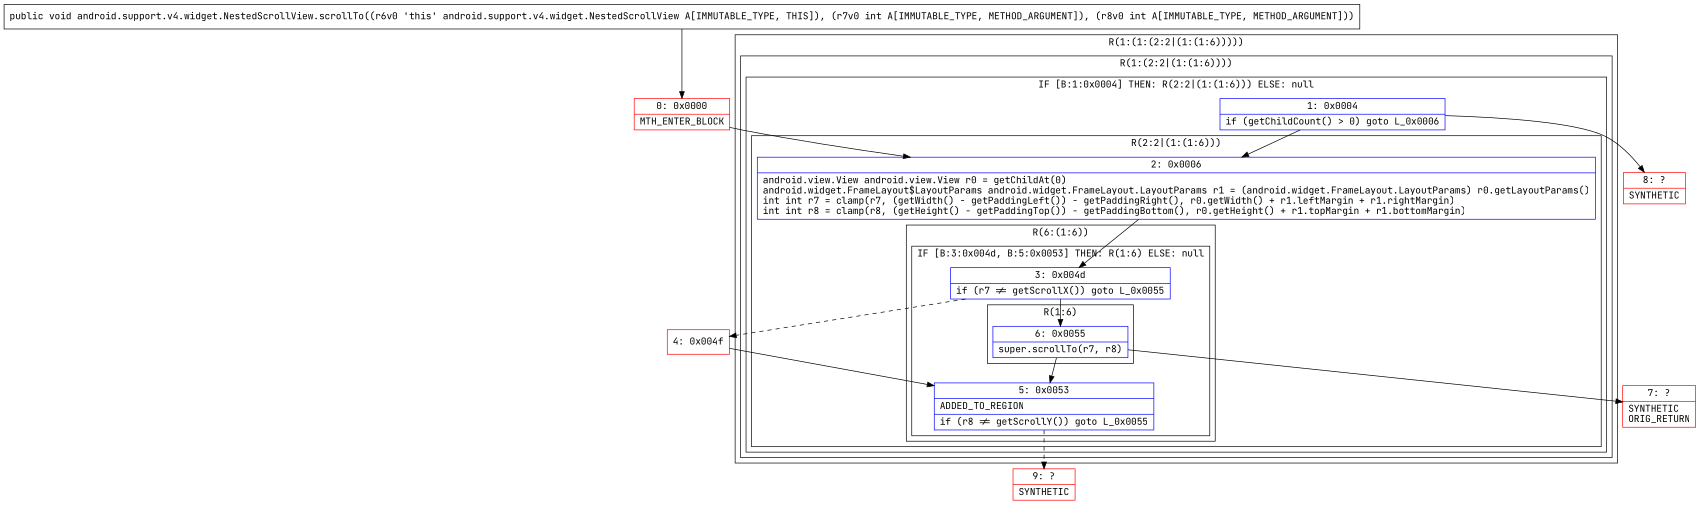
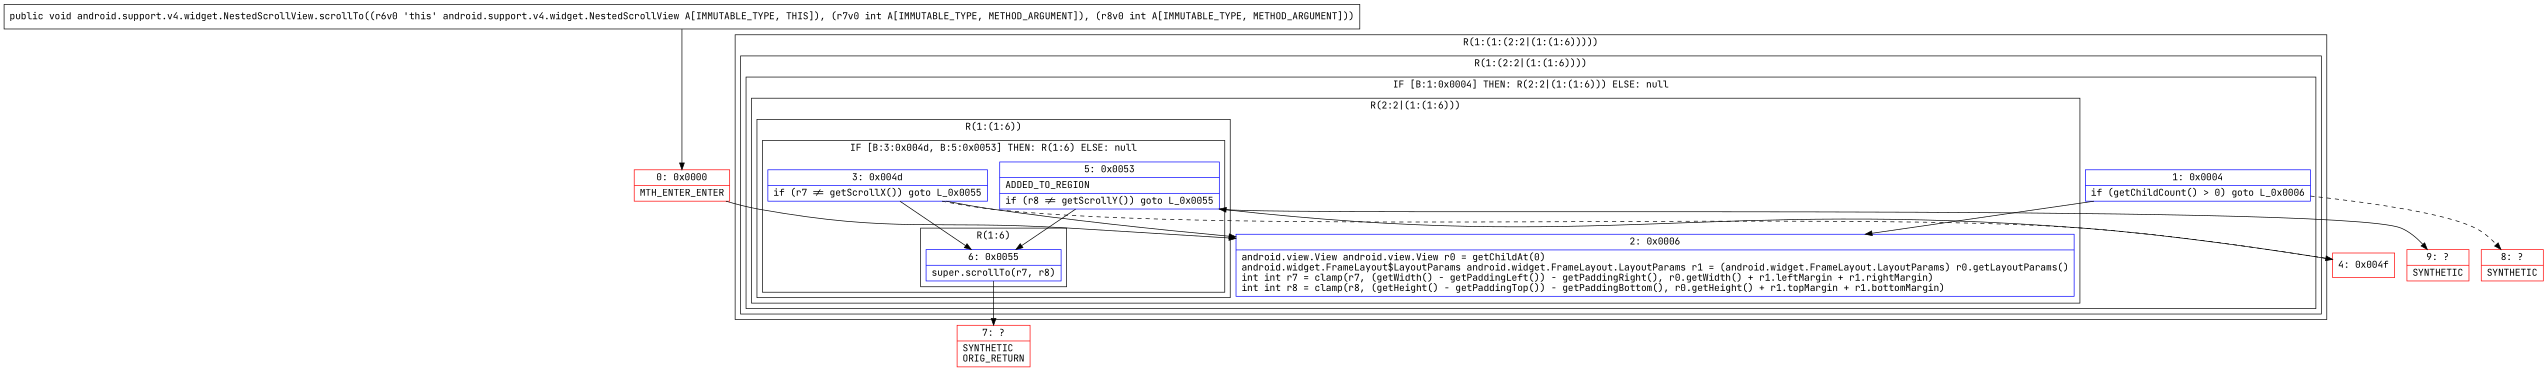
node "0: 0x0000": text "MTH_ENTER_BLOCK" -> "MTH_ENTER_ENTER"
edge "1: 0x0004" -> "8: ?": style solid -> dashed
cluster "R(6:(1:6))": label "R(6:(1:6))" -> "R(1:(1:6))"
edge "2: 0x0006" -> "3: 0x004d": reversed
edge "6: 0x0055" -> "5: 0x0053": reversed
edge "5: 0x0053" -> "9: ?": style dashed -> solid
